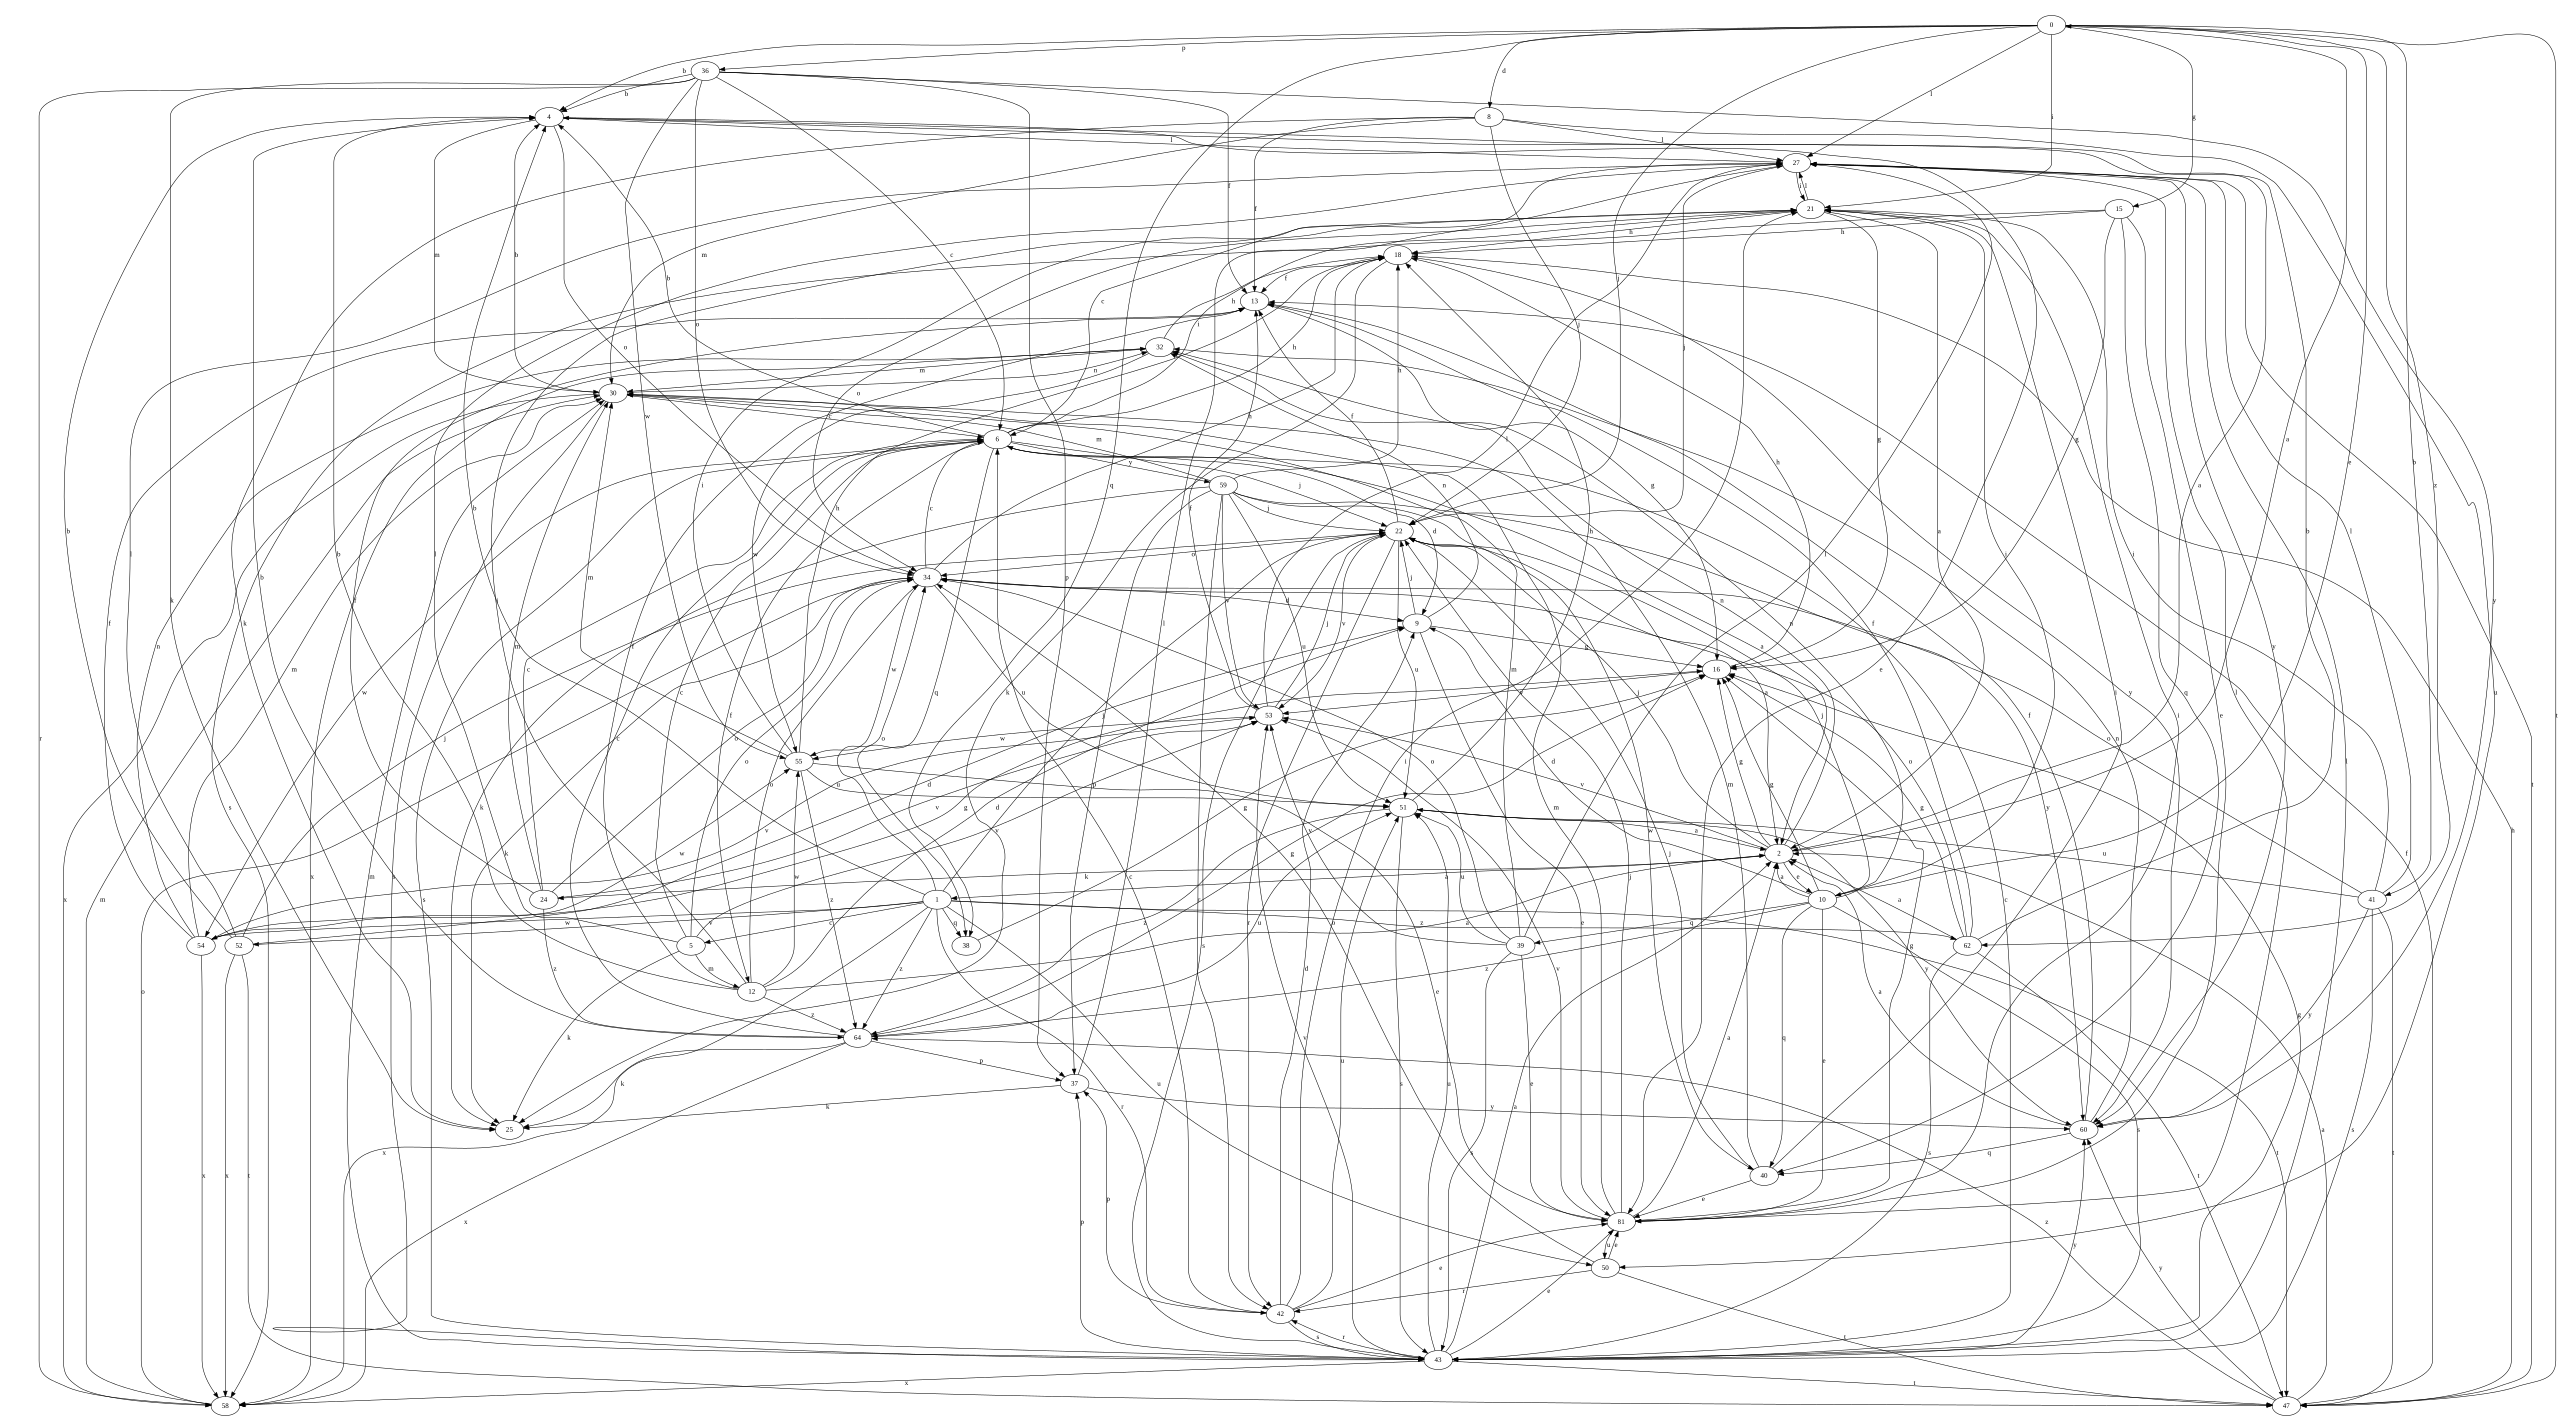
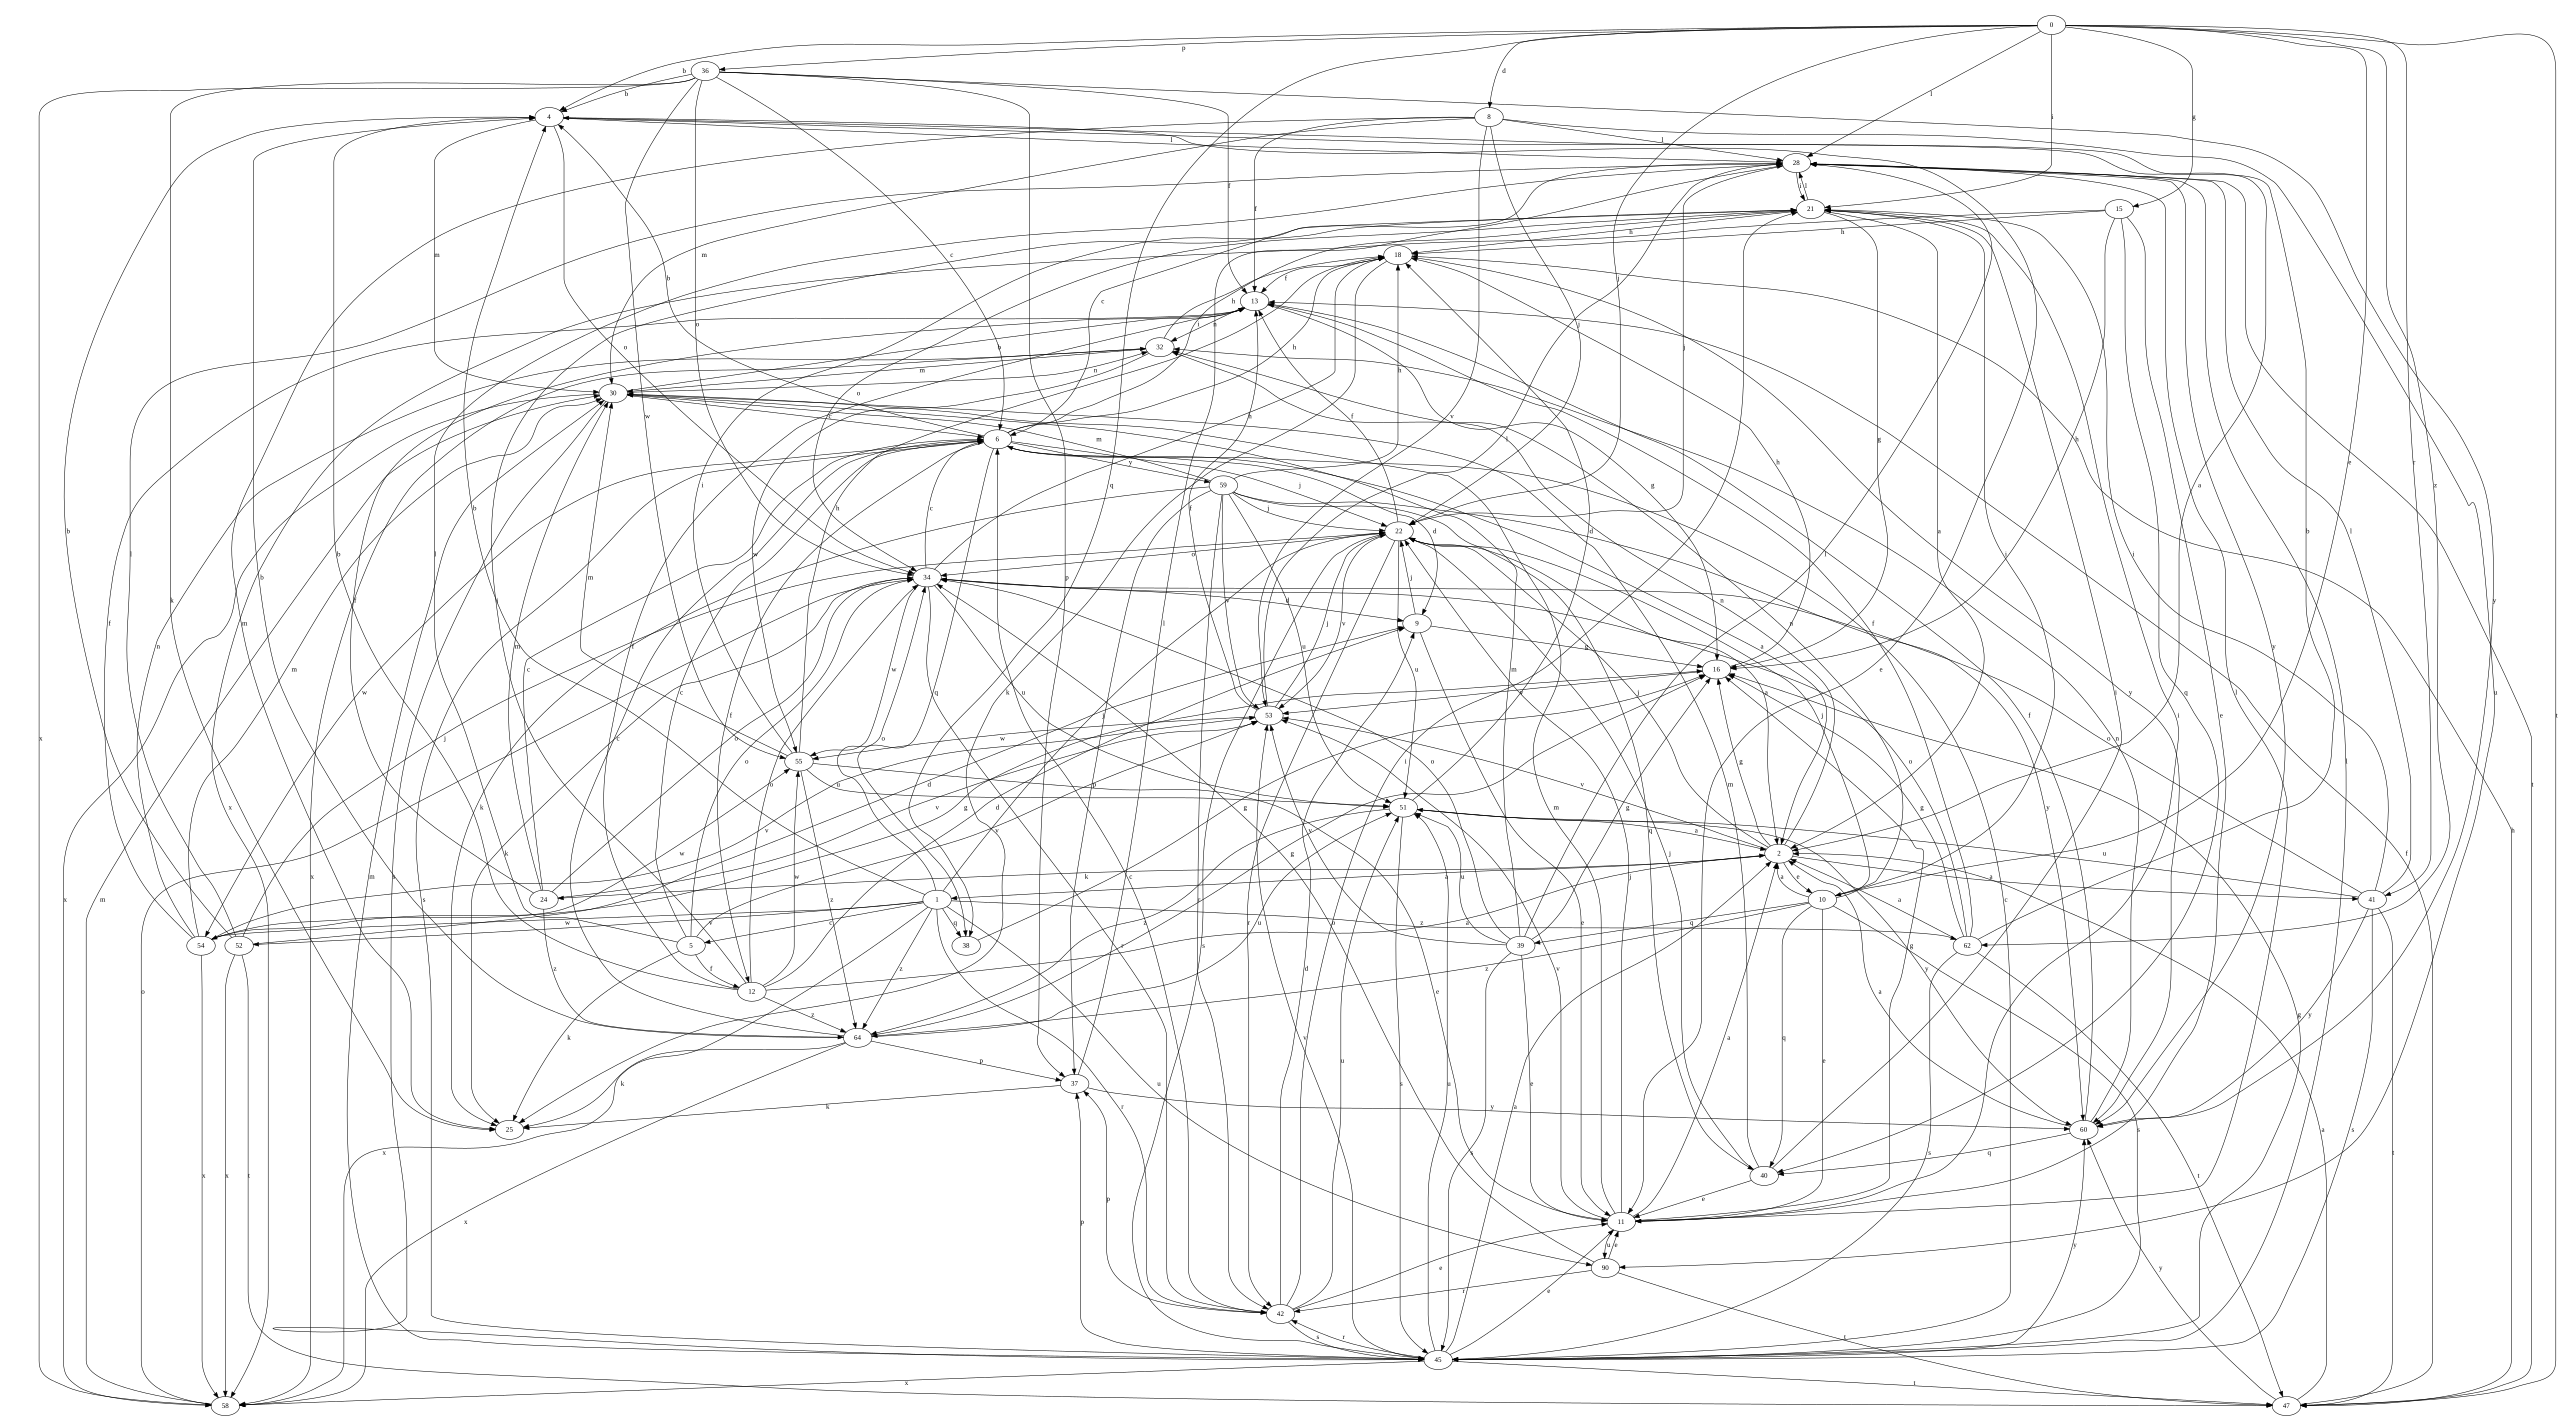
node "27": label "27" -> "28"
edge "30" -> "4": now "30" -> "13"
edge "8" -> "53": added, label "v"
edge "15" -> "16": label "g" -> "h"
edge "9" -> "32": now "13" -> "32"
edge "0" -> "41": label "b" -> "r"
edge "2" -> "0": now "2" -> "41"
edge "51" -> "18": label "h" -> "d"
edge "8" -> "25": label "k" -> "m"
edge "36" -> "58": label "r" -> "x"
edge "10" -> "16": now "39" -> "16"
edge "15" -> "58": label "s" -> "x"
edge "10" -> "9": removed, label "d"
edge "59" -> "40": label "w" -> "q"
edge "1" -> "47": removed, label "t"
edge "34" -> "42": added, label "r"
edge "5" -> "12": label "m" -> "f"
edge "47" -> "64": removed, label "z"
node "81": label "81" -> "11"
node "50": label "50" -> "90"
node "43": label "43" -> "45"
